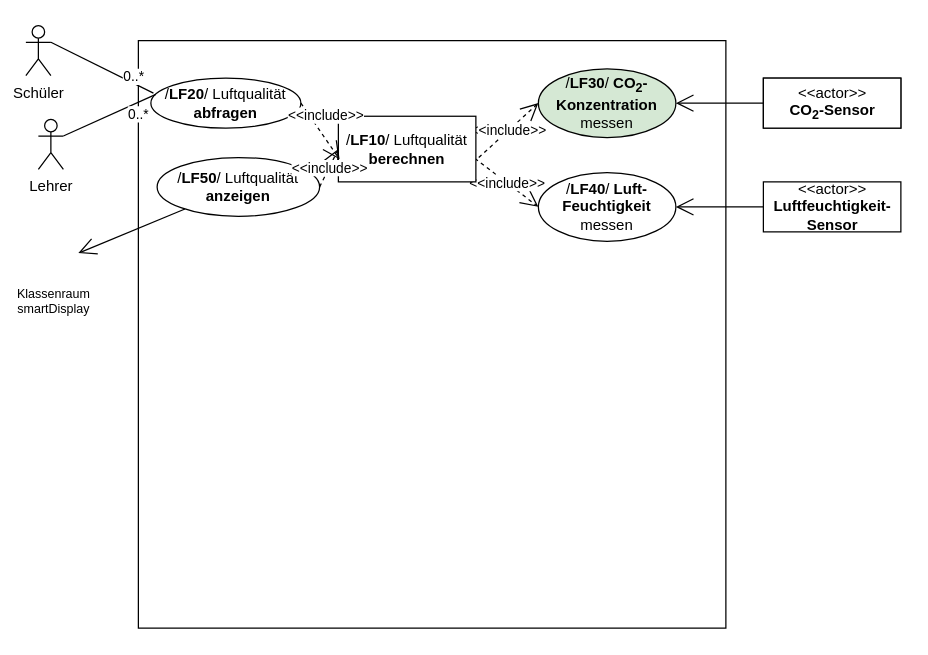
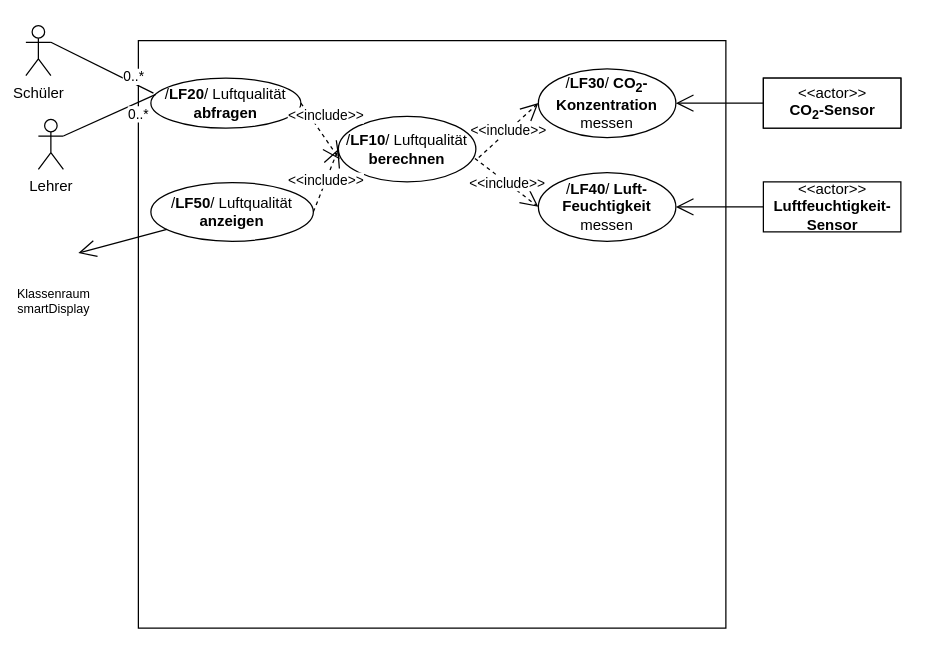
node "/LF30/ CO2-Konzentration messen": fillcolor #d5e8d4 -> #ffffff
node "/LF10/ Luftqualität berechnen": shape rectangle -> ellipse
node "/LF50/ Luftqualität anzeigen": moved (238, 187) -> (232, 212)
